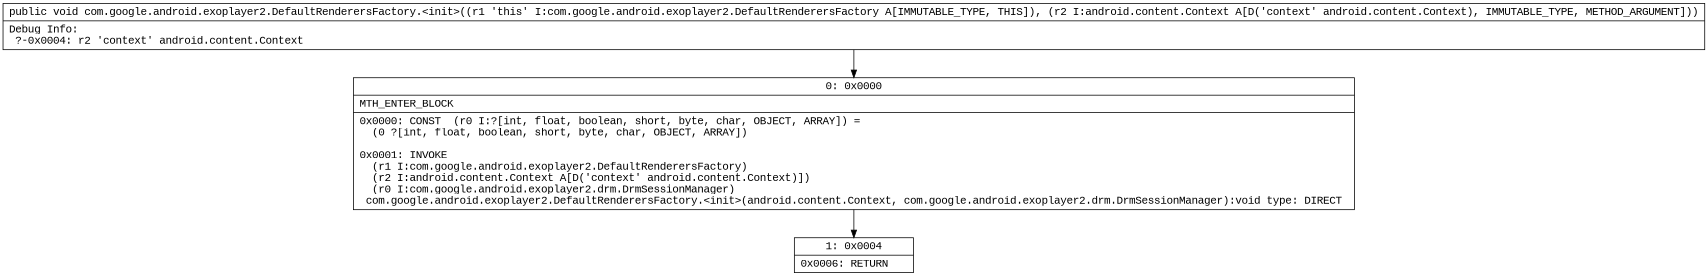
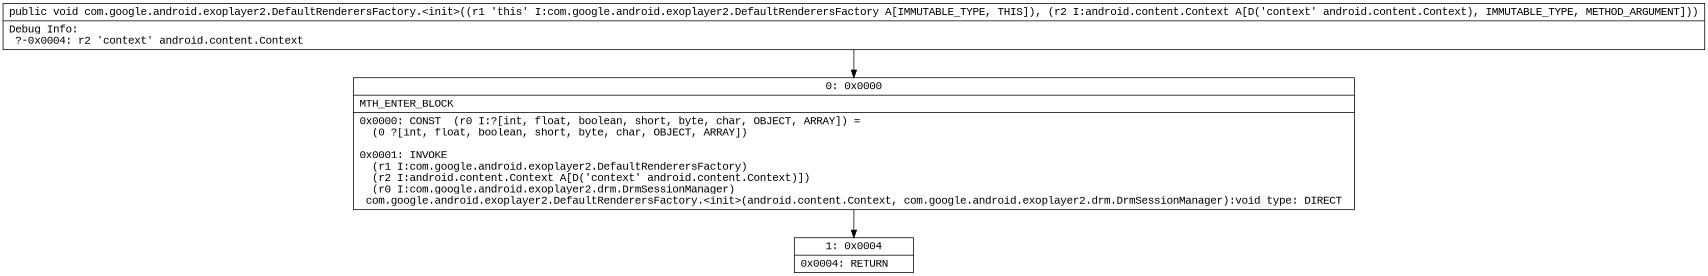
node "1: 0x0004": text "0x0006: RETURN" -> "0x0004: RETURN"
